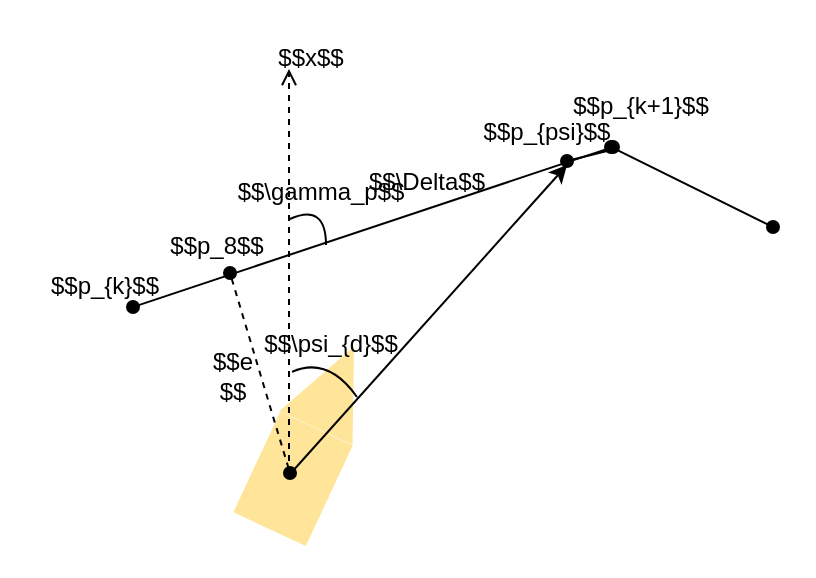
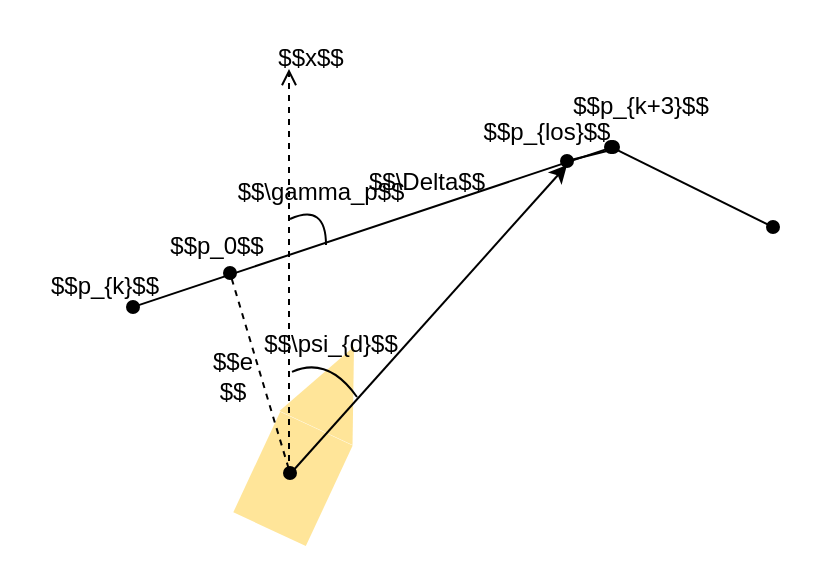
node "$$p_{k+1}$$": label "$$p_{k+1}$$" -> "$$p_{k+3}$$"
node "$$p_{psi}$$": label "$$p_{psi}$$" -> "$$p_{los}$$"
node "$$p_8$$": label "$$p_8$$" -> "$$p_0$$"
